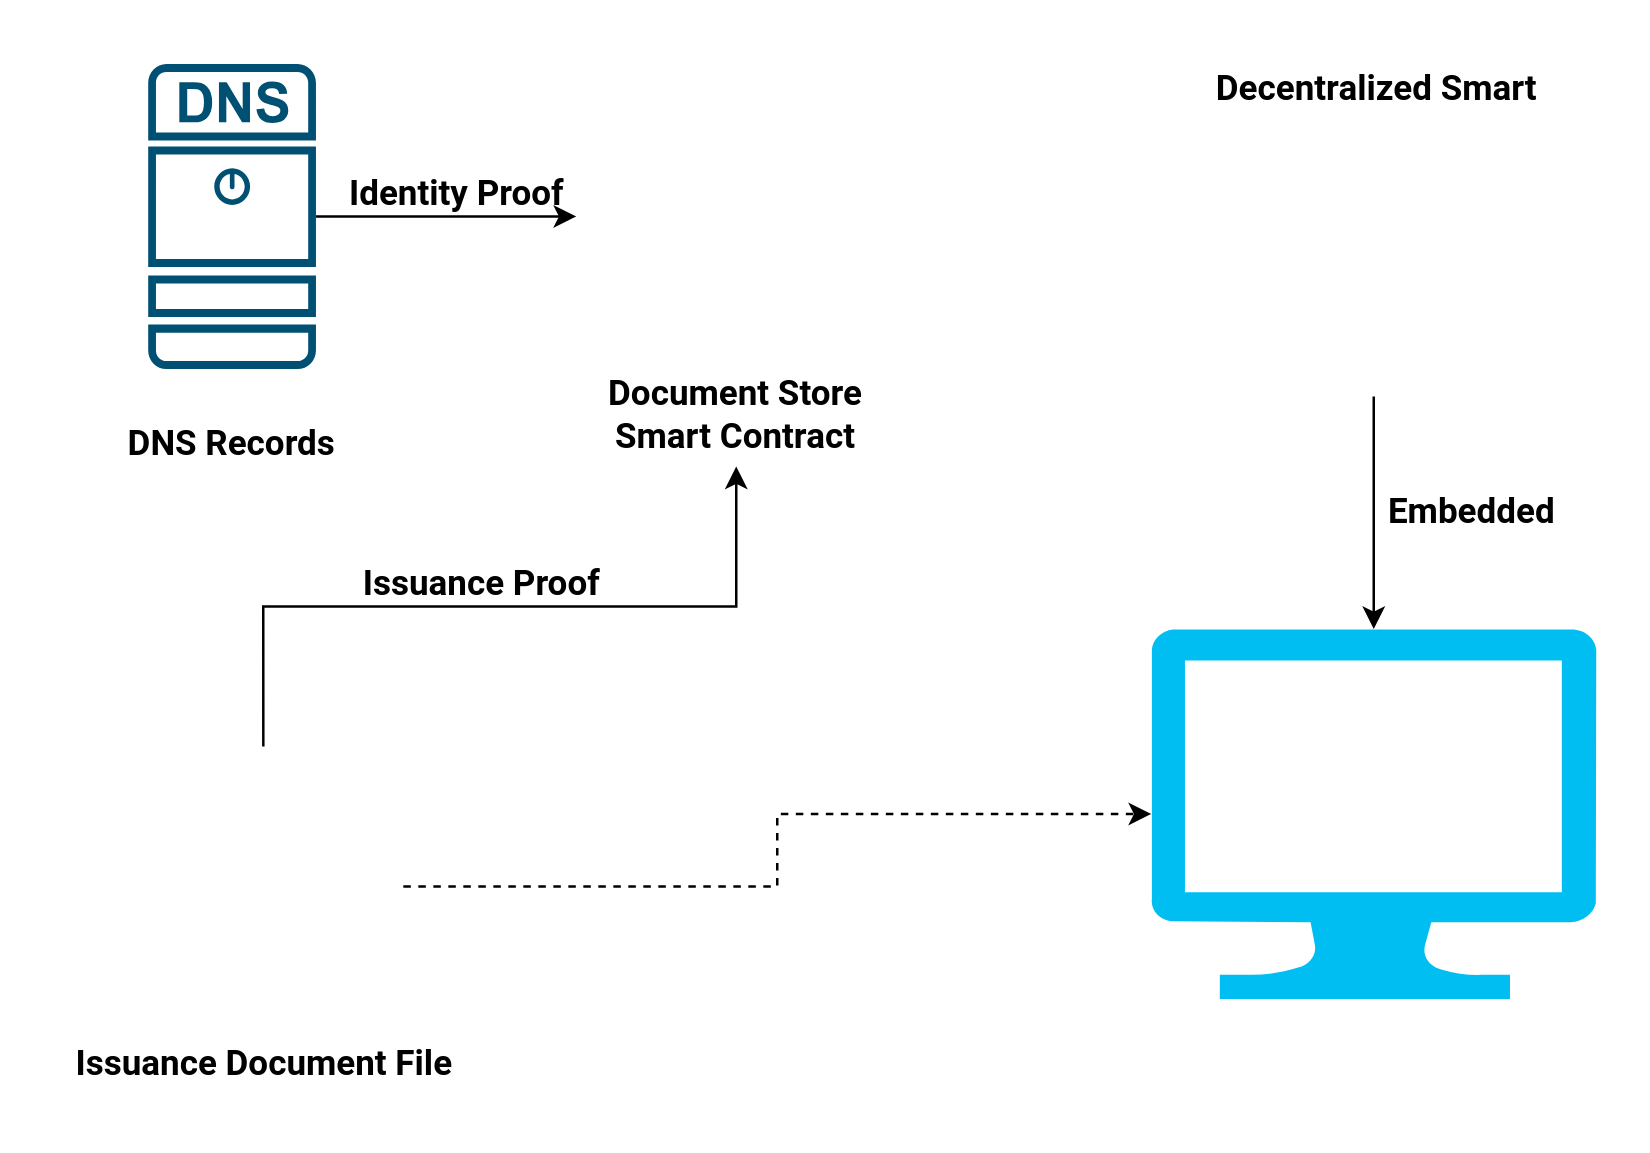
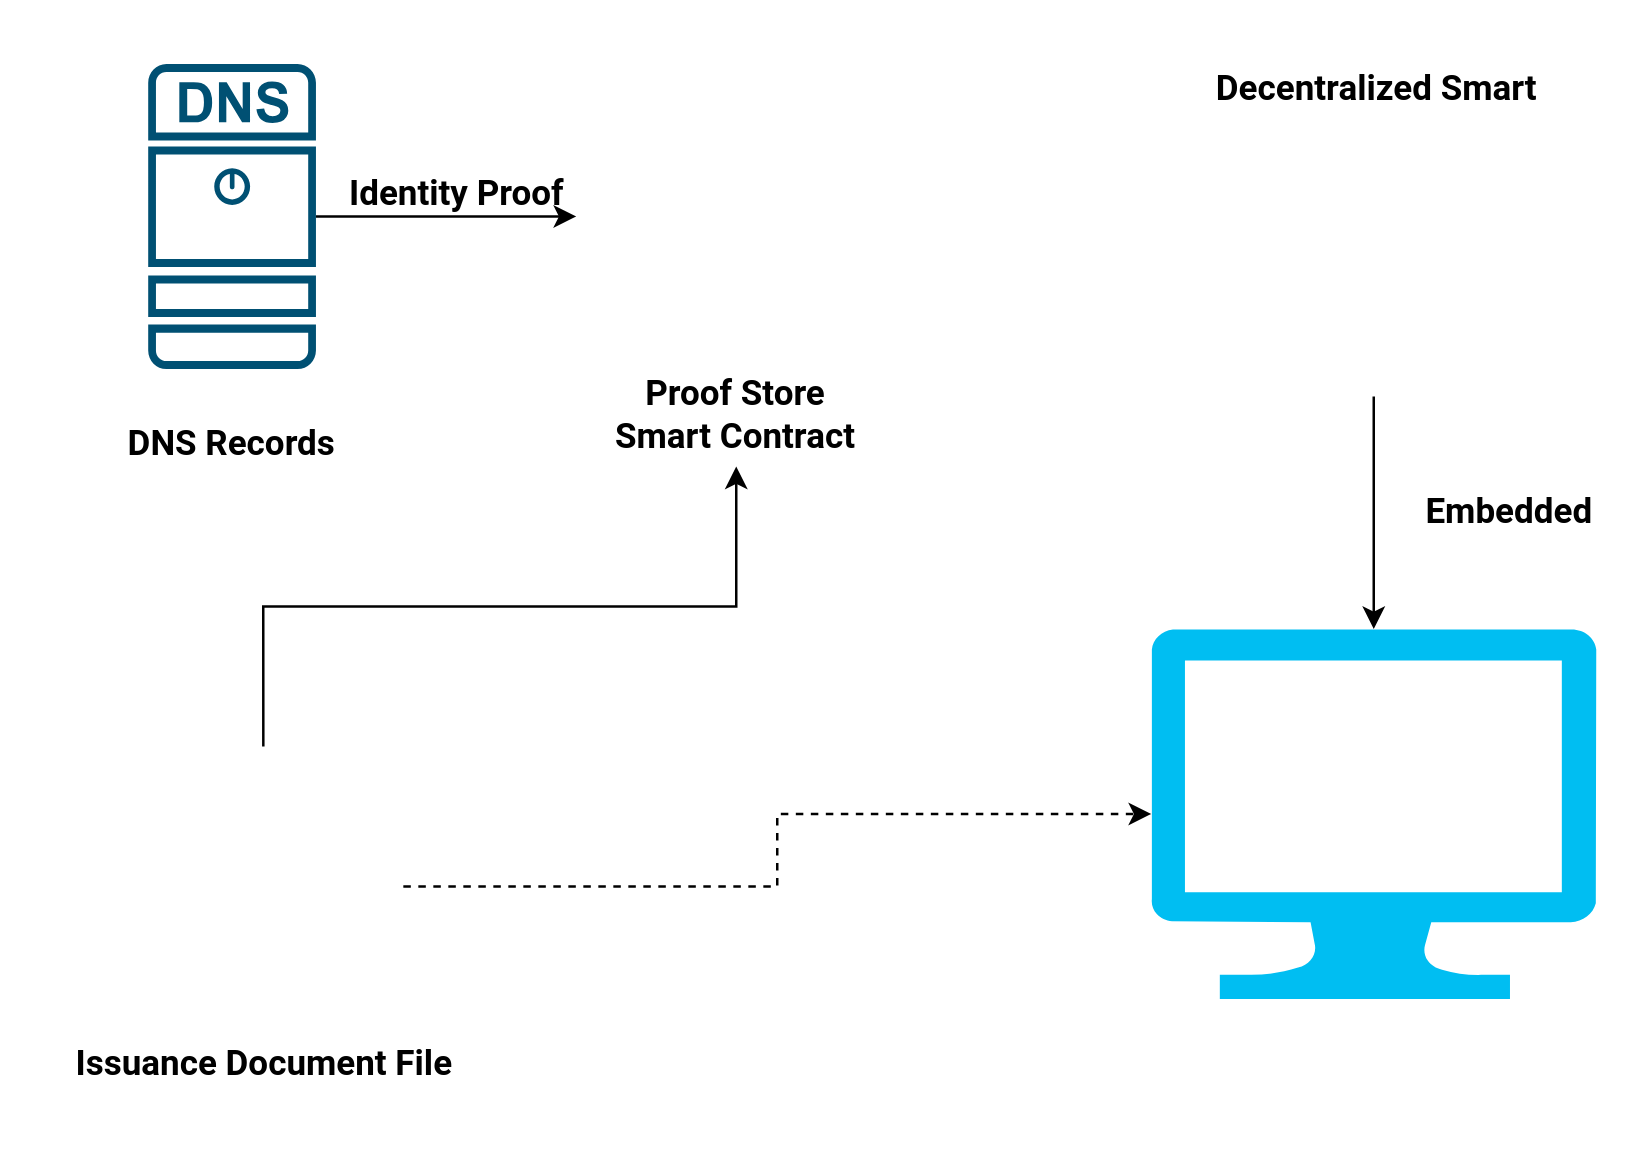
node "Document Store Smart Contract": label "Document Store Smart Contract" -> "Proof Store Smart Contract"
node "Embedded": moved (1471, 510) -> (1509, 510)
node "Issuance Proof": removed
